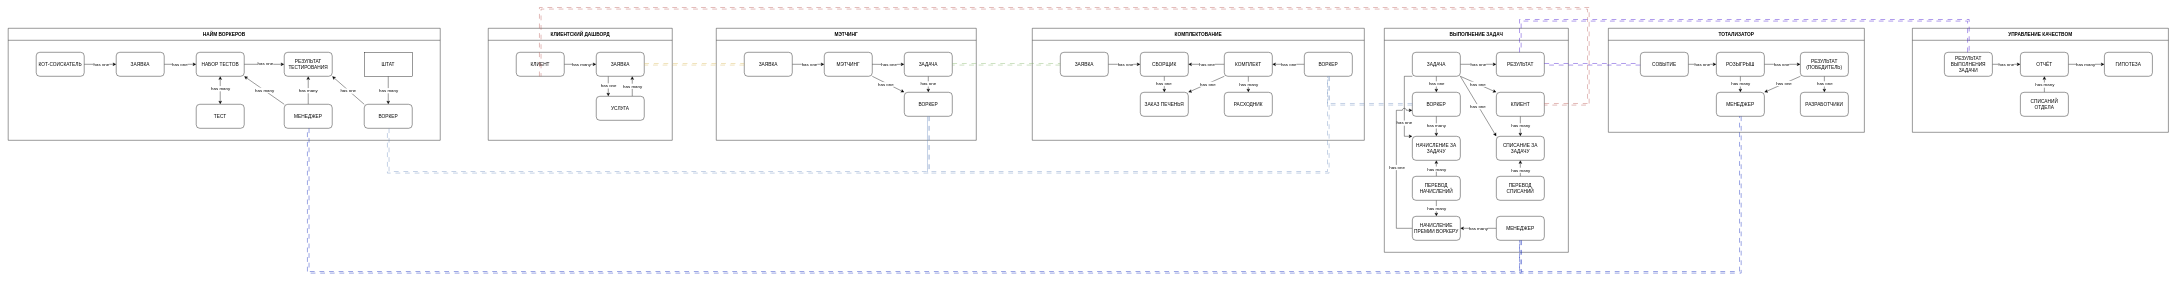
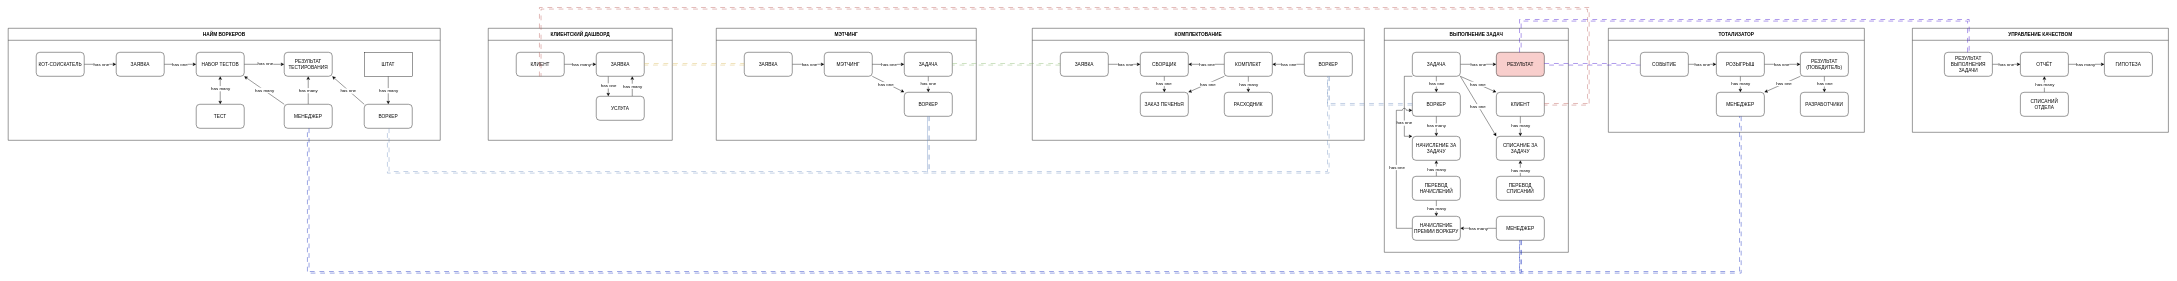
node "РЕЗУЛЬТАТ": fillcolor #ffffff -> #f8cecc
